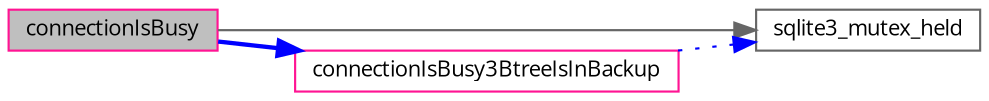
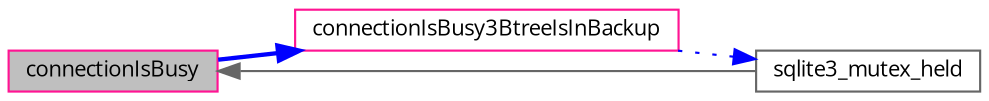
edge "connectionIsBusy" -> "sqlite3_mutex_held": reversed
